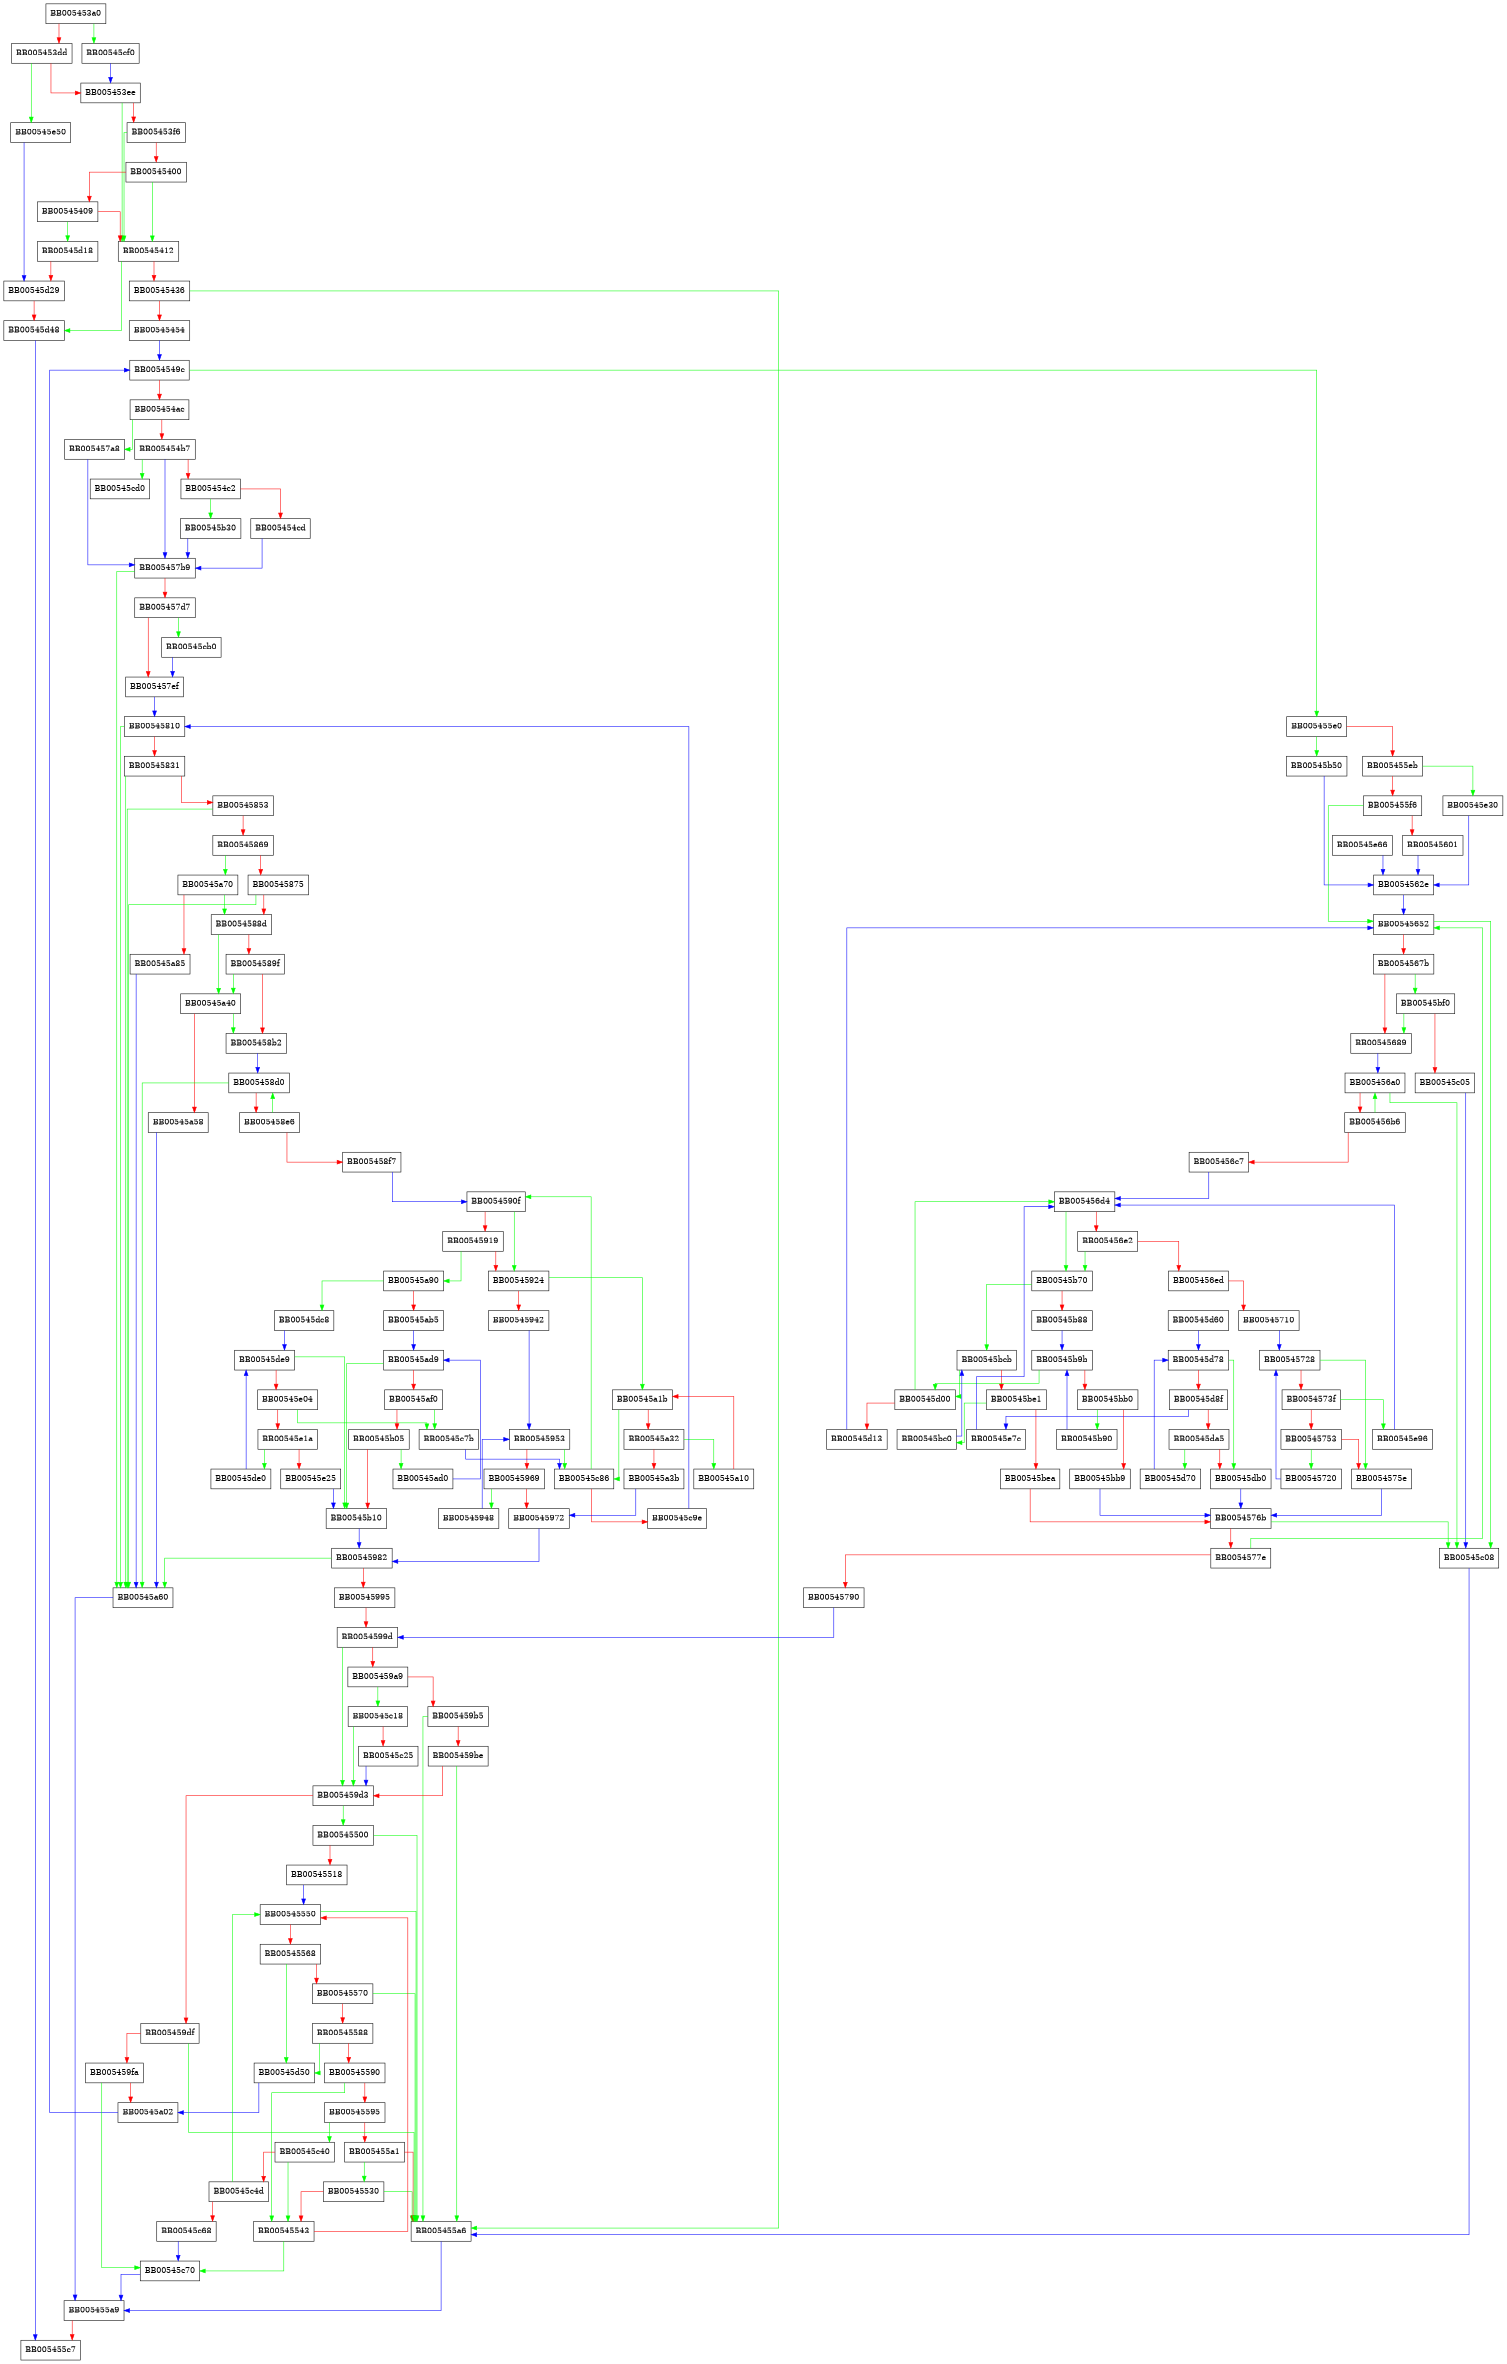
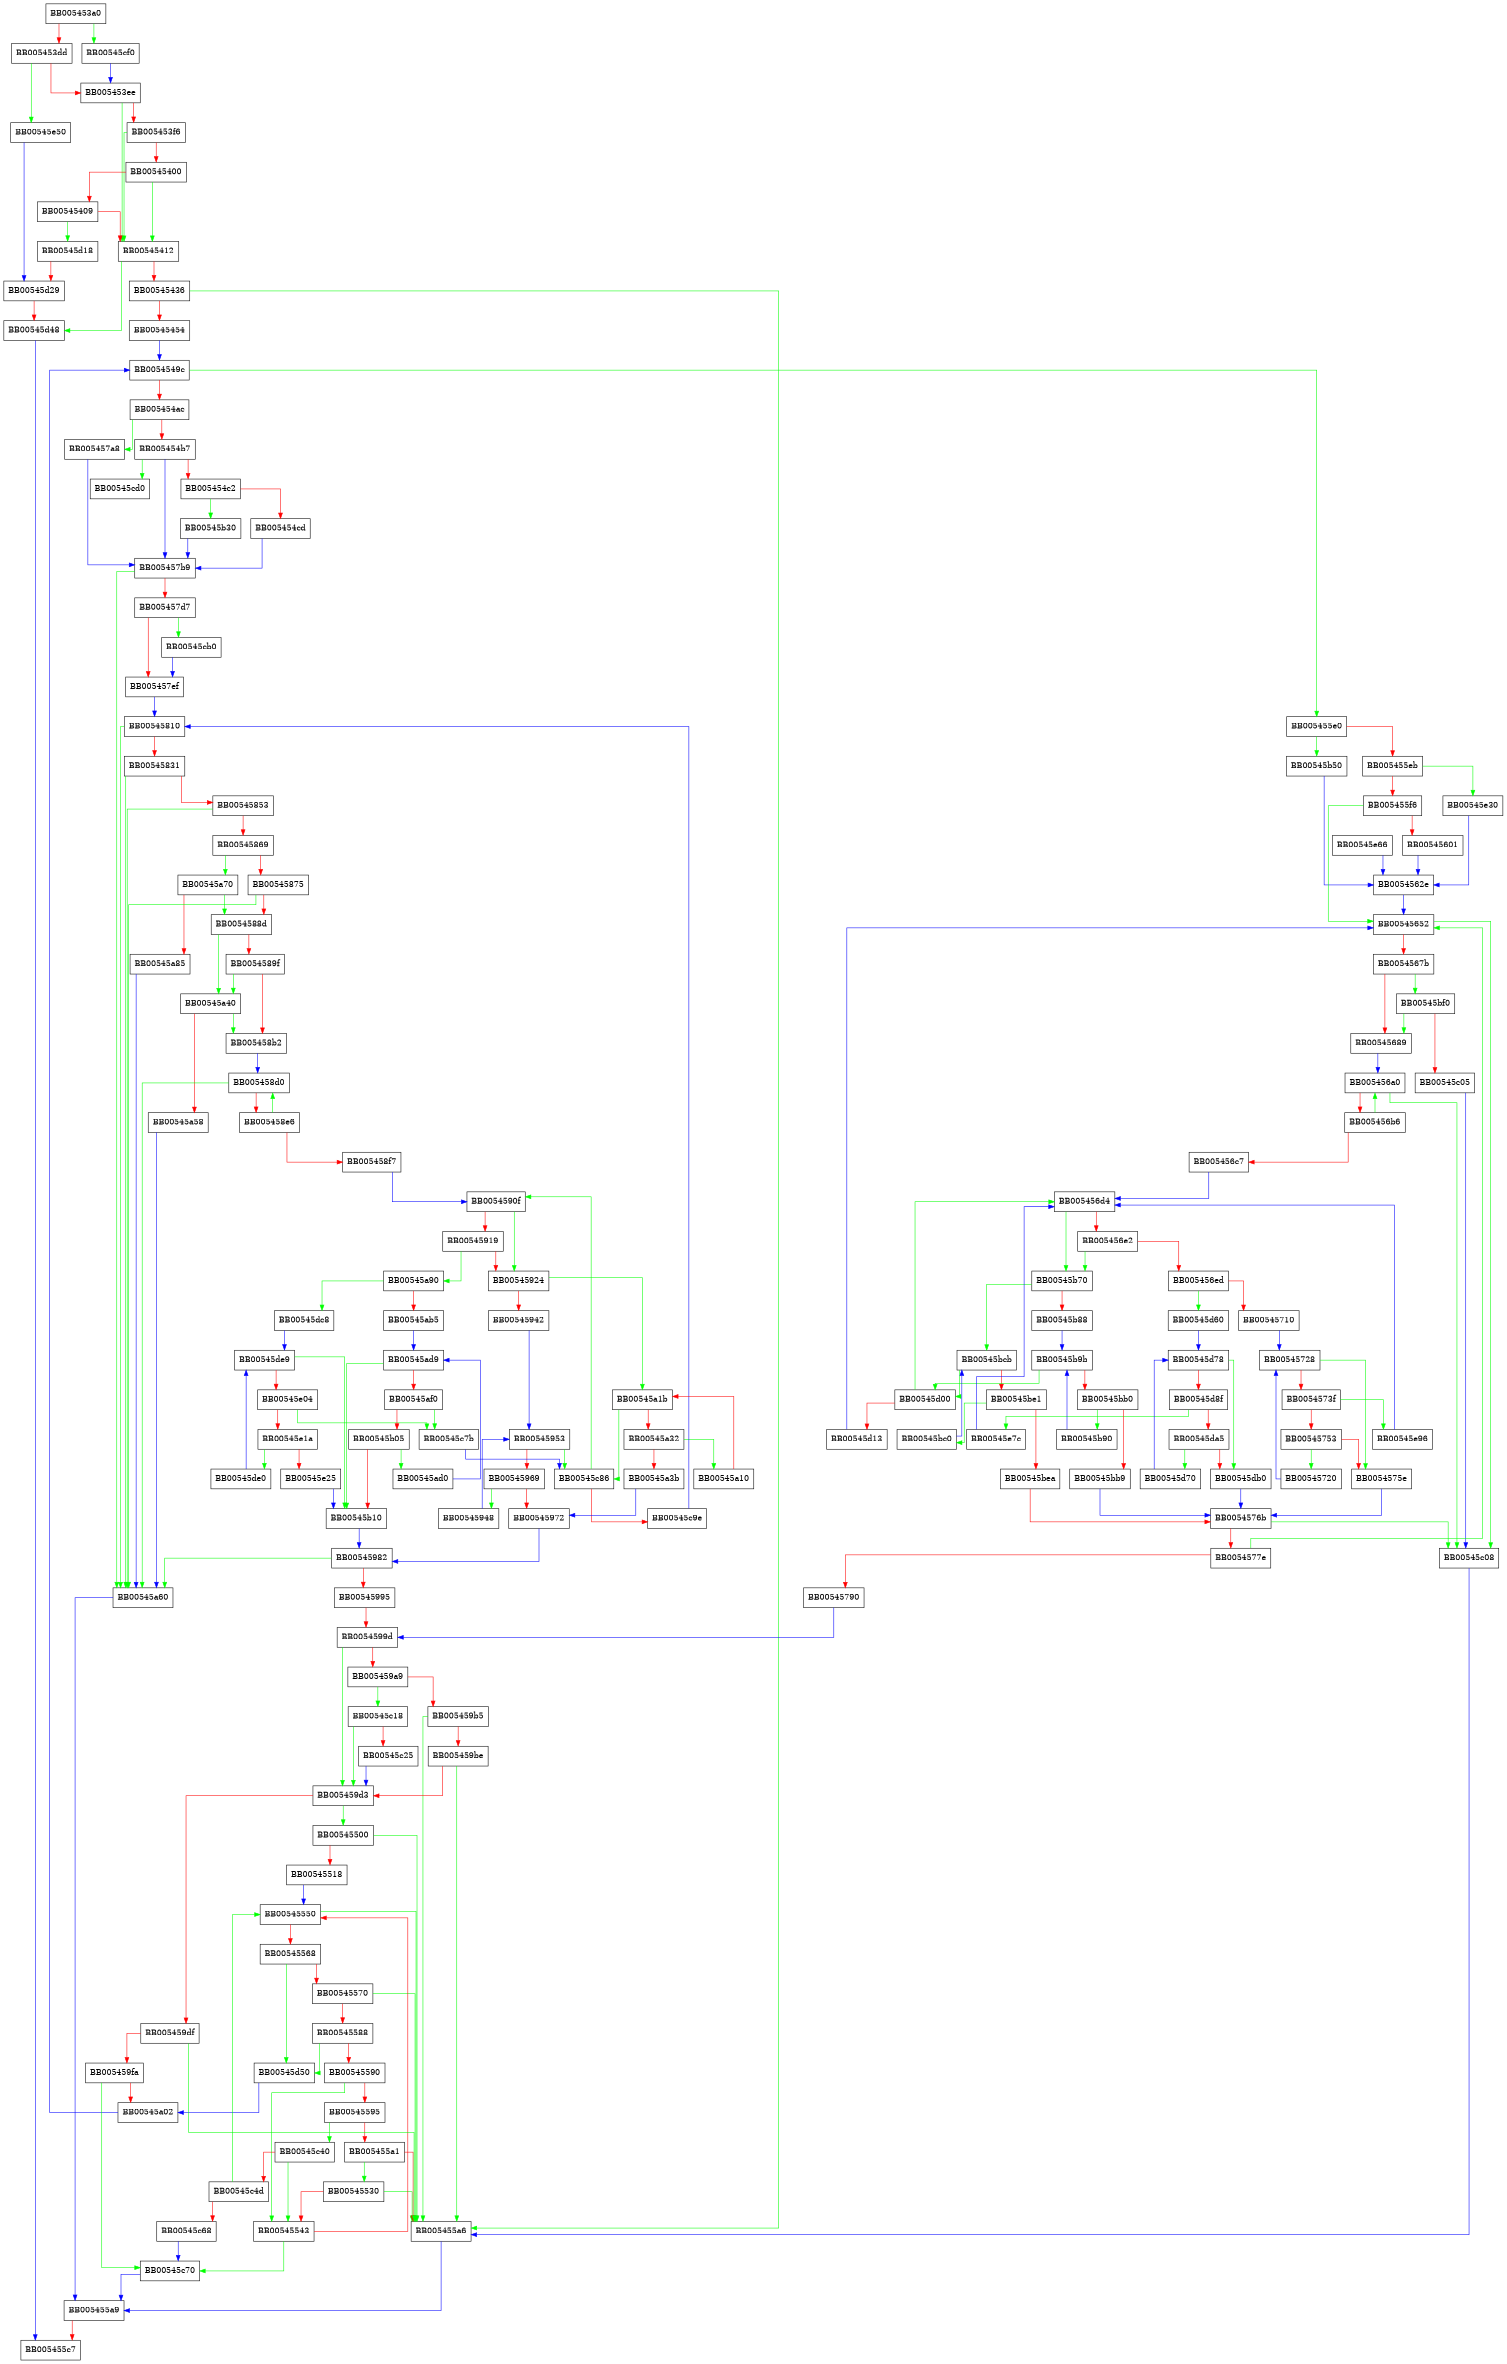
edge "BB005456ed" -> "BB00545d60": added
edge "BB00545d8f" -> "BB00545e7c": color blue -> green
